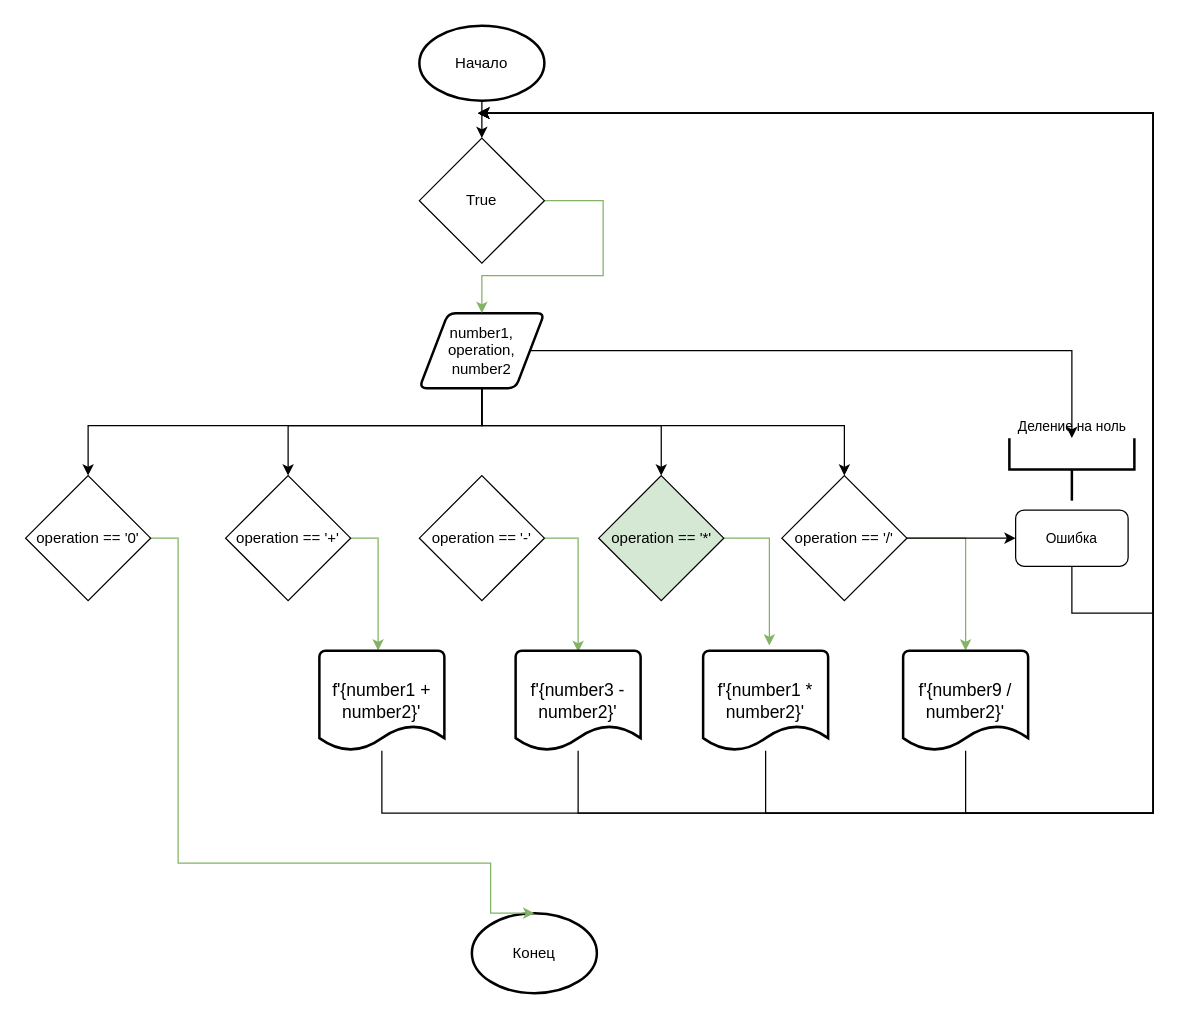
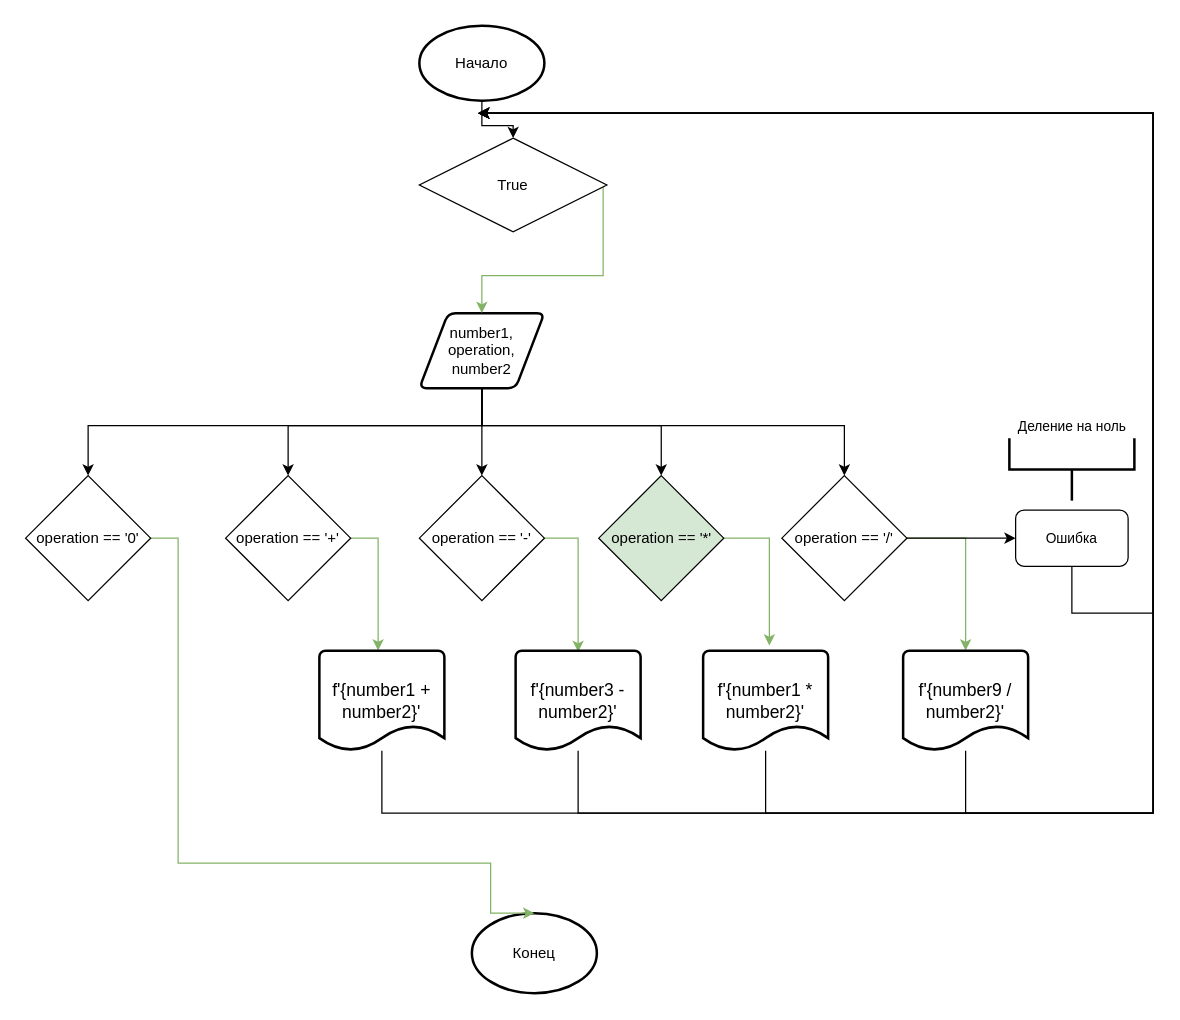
node "True": size 125x125 -> 188x94
edge "number1, operation, number2" -> "Деление на ноль": now "number1, operation, number2" -> "operation == '-'"
